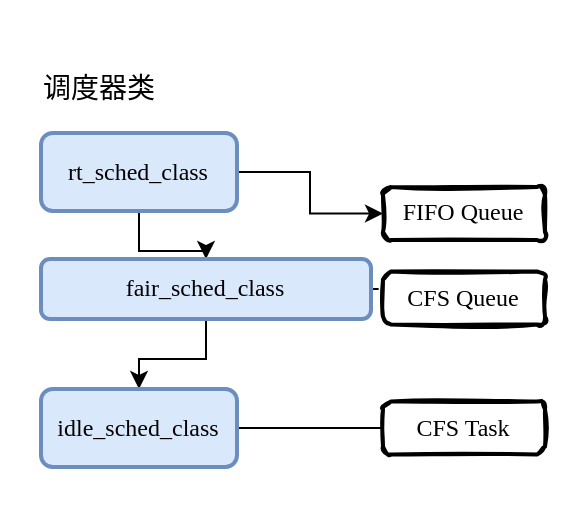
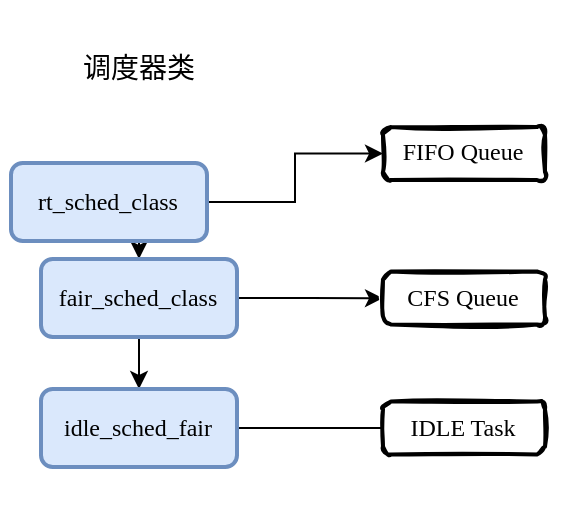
node "调度器类": moved (99, 91) -> (139, 71)
node "rt_sched_class": moved (139, 172) -> (109, 202)
node "FIFO Queue": moved (464, 214) -> (464, 154)
node "fair_sched_class": size 330x60 -> 196x78
node "idle_sched_class": label "idle_sched_class" -> "idle_sched_fair"
node "CFS Task": label "CFS Task" -> "IDLE Task"
